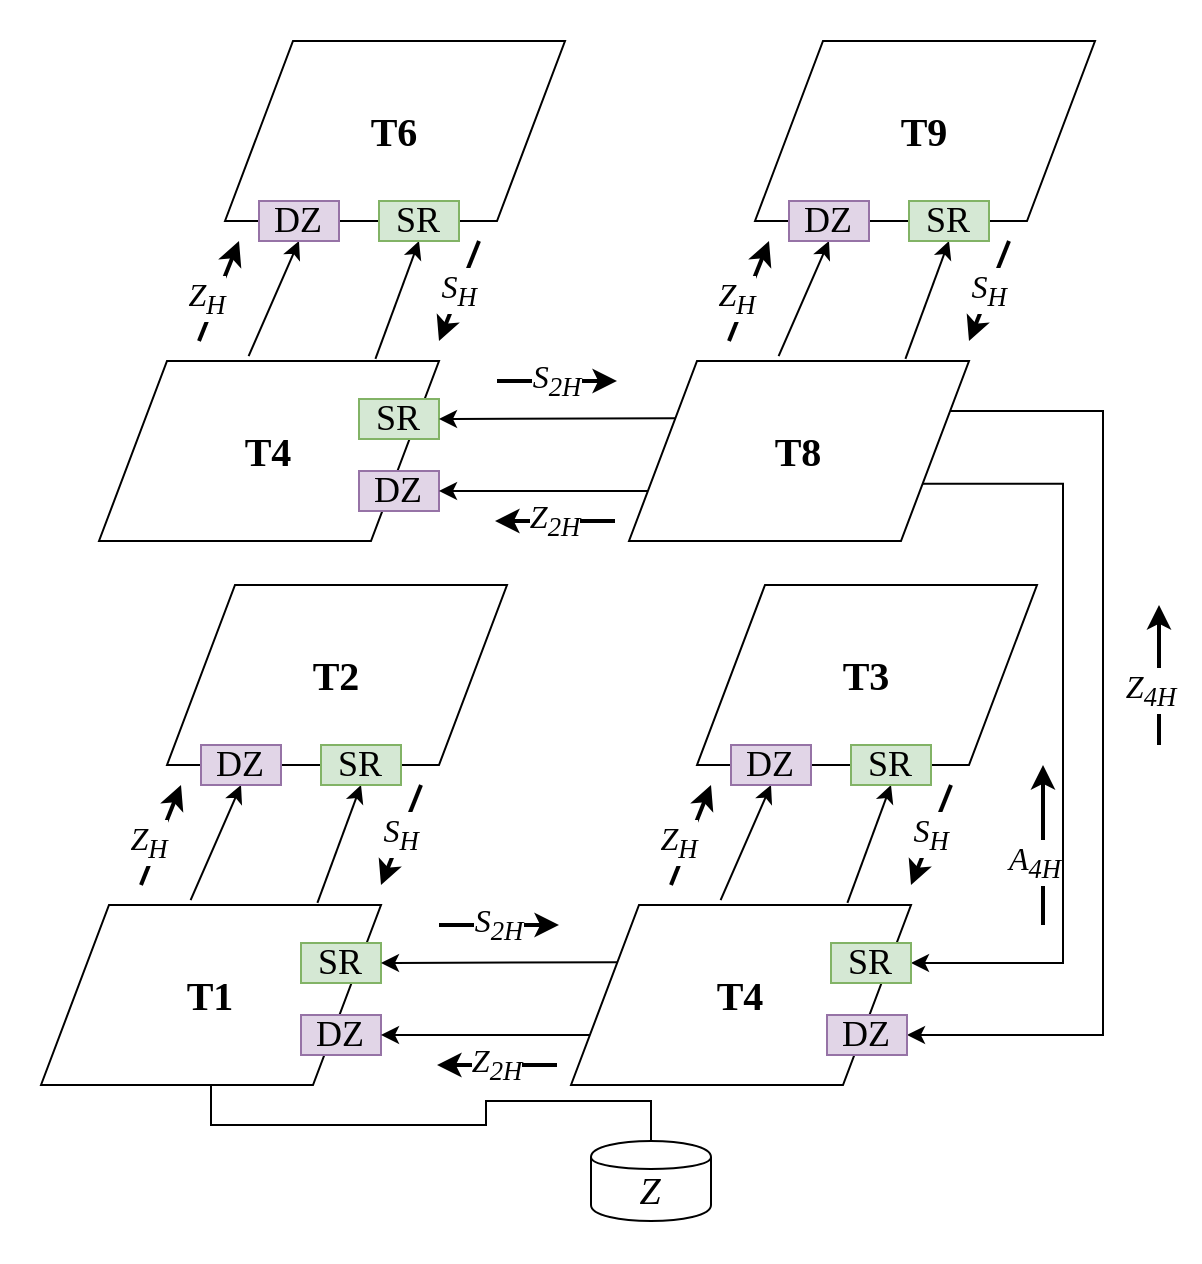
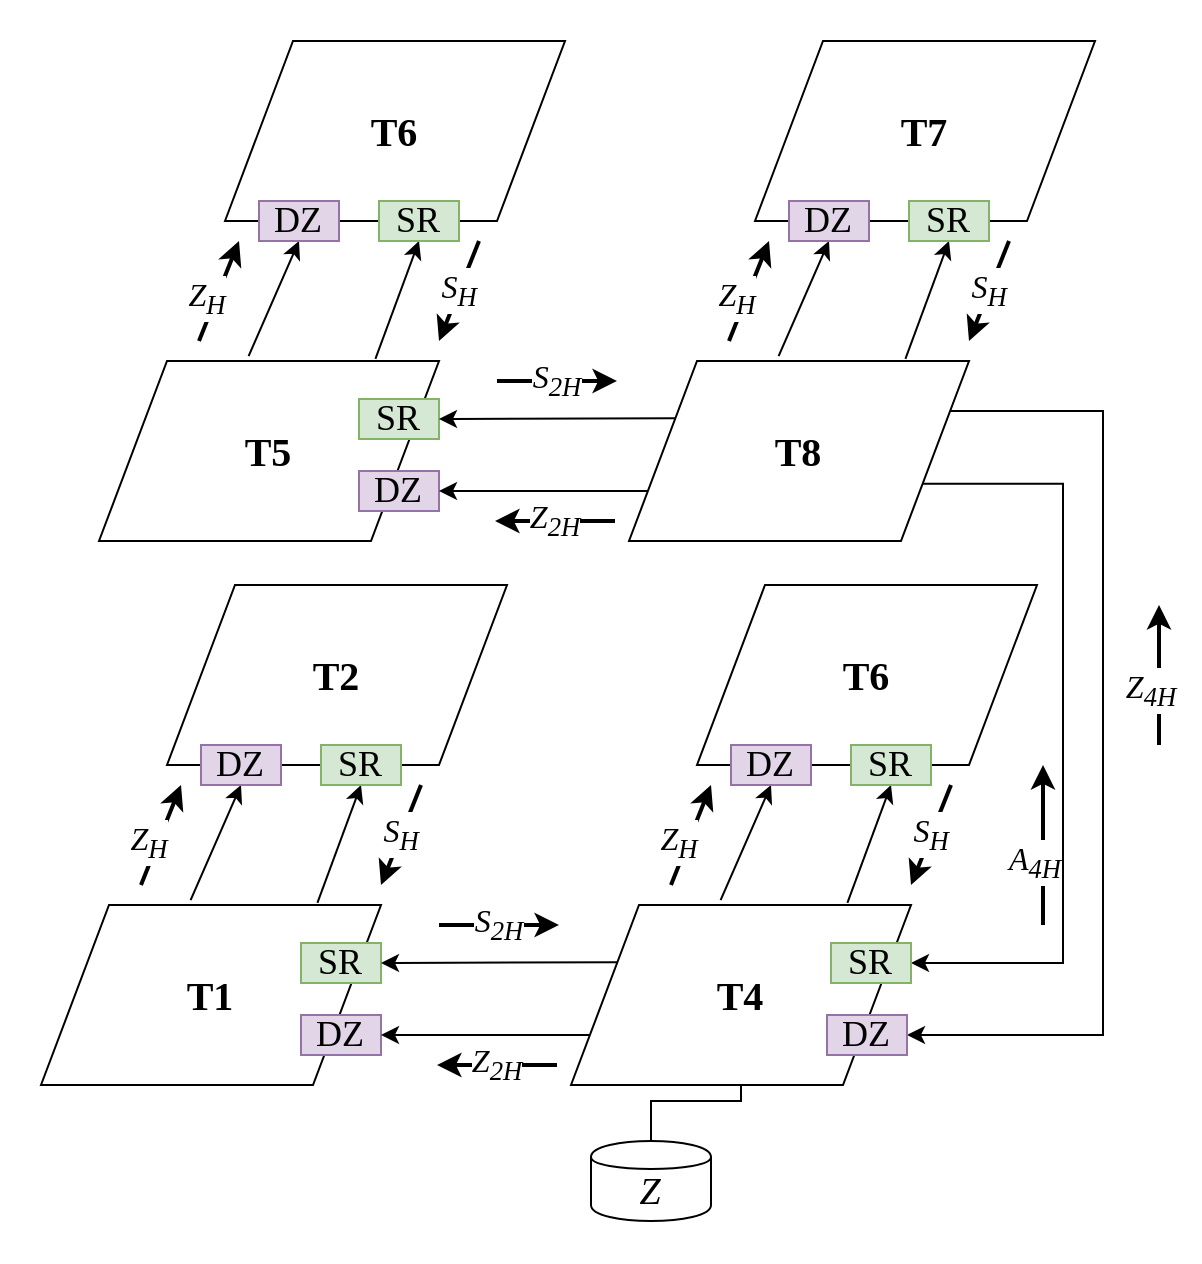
node "Т9": label "Т9" -> "Т7"
node "T4": label "T4" -> "T5"
node "Т3": label "Т3" -> "Т6"
edge "Т1" -- "Z": now "Т4" -- "Z"
